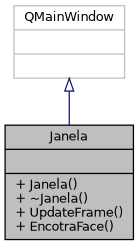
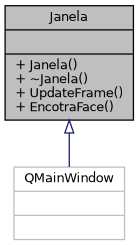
edge "Janela" -> "QMainWindow": reversed
